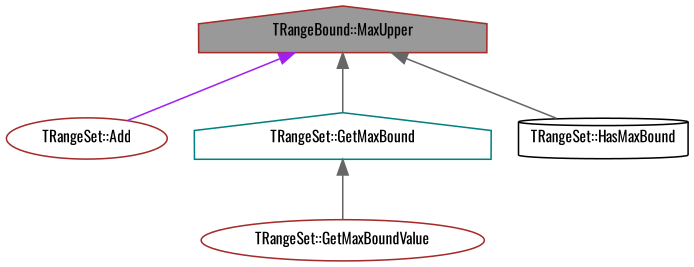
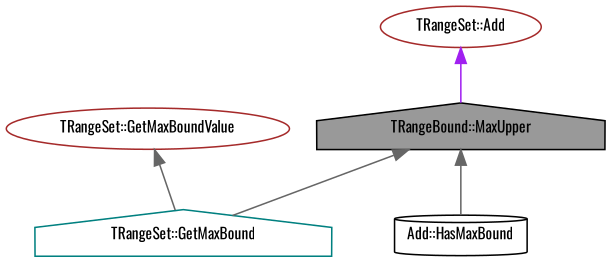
node "TRangeBound::MaxUpper": color brown -> black
edge "TRangeSet::Add" -> "TRangeBound::MaxUpper": reversed
node "TRangeSet::HasMaxBound": label "TRangeSet::HasMaxBound" -> "Add::HasMaxBound"
edge "TRangeSet::GetMaxBoundValue" -> "TRangeSet::GetMaxBound": reversed
